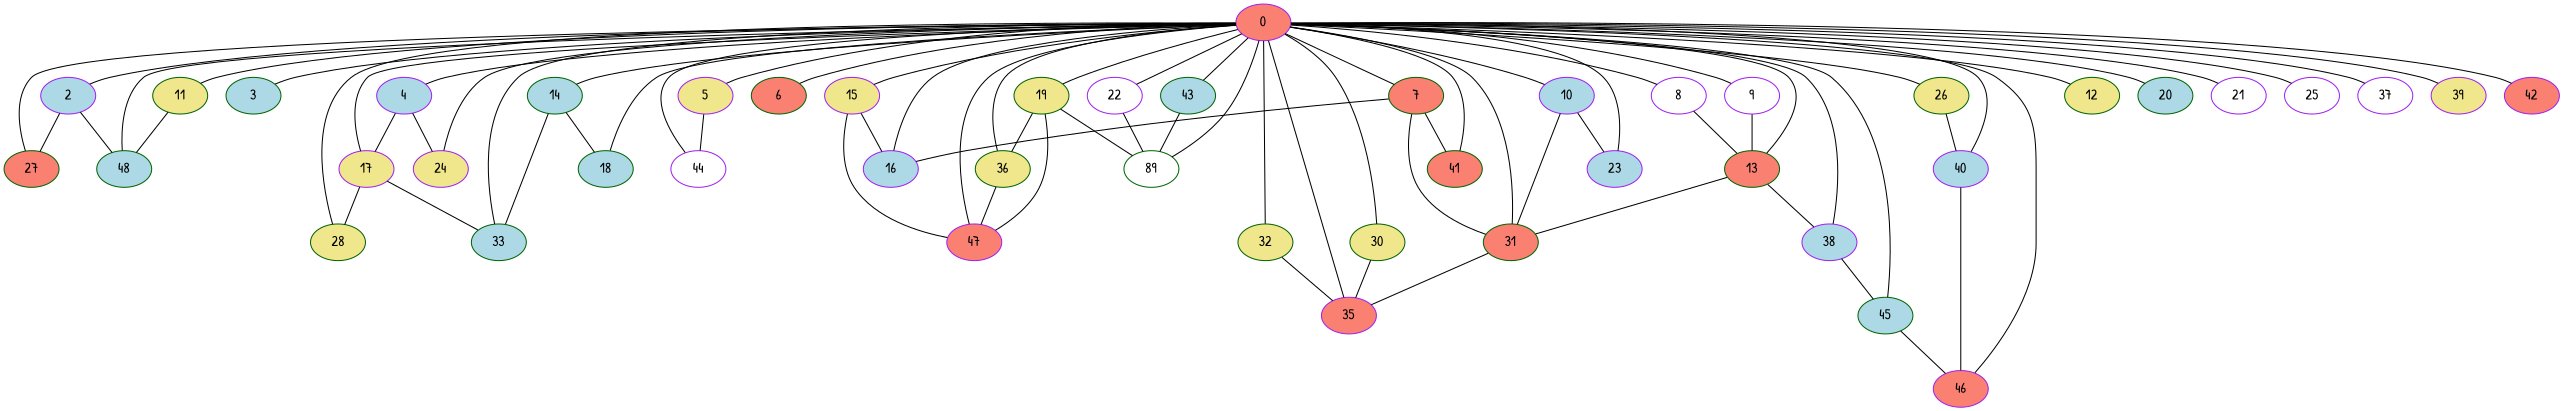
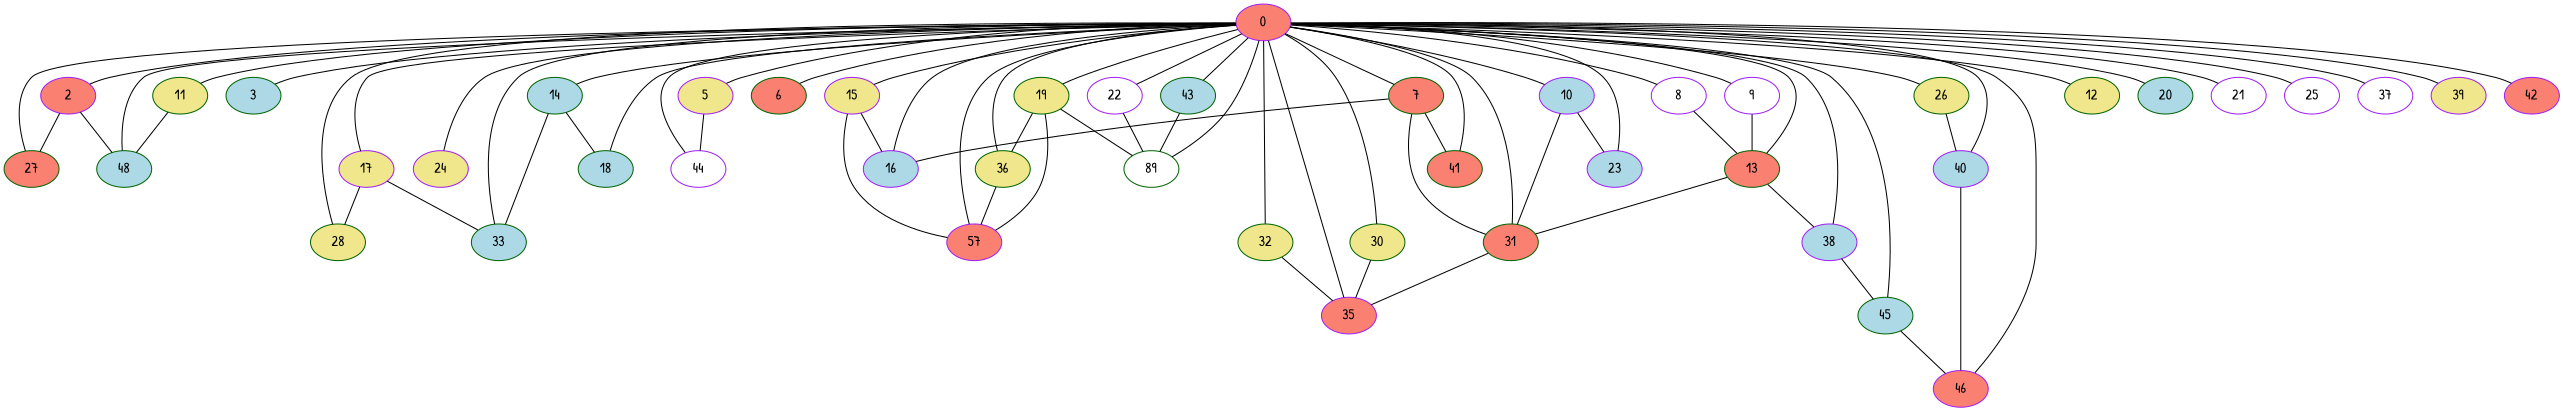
node "2": fillcolor lightblue -> salmon
node "4": removed
node "47": label "47" -> "57"
